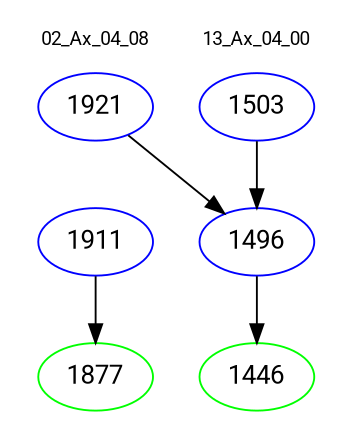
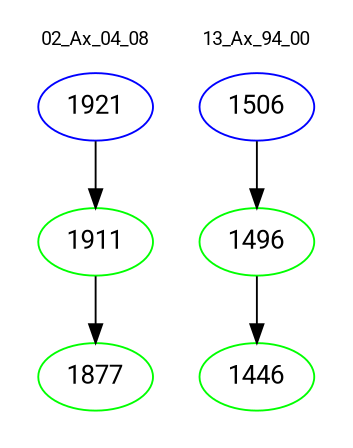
cluster "13_Ax_04_00": label "13_Ax_04_00" -> "13_Ax_94_00"
node "1503": label "1503" -> "1506"
edge "1921" -> "1496": now "1921" -> "1911"
node "1911": color blue -> green
node "1496": color blue -> green
